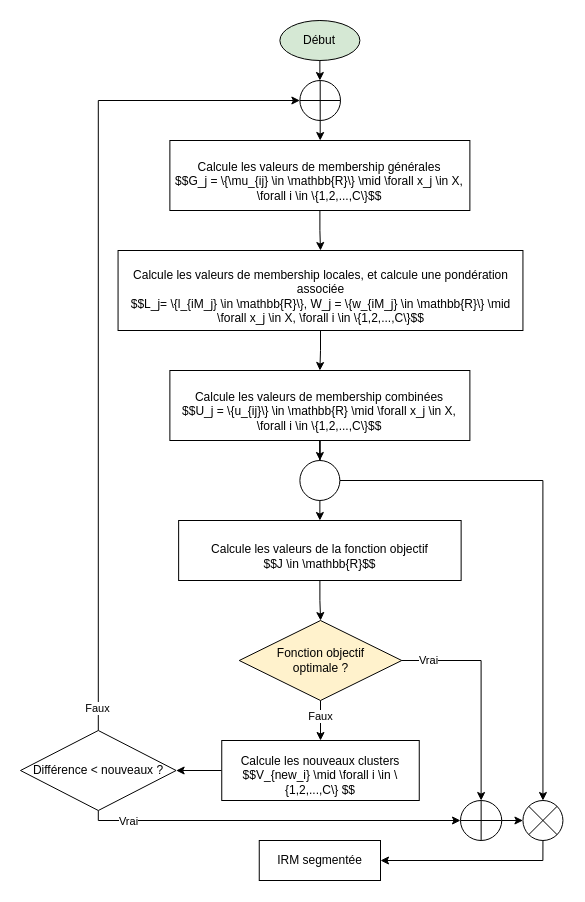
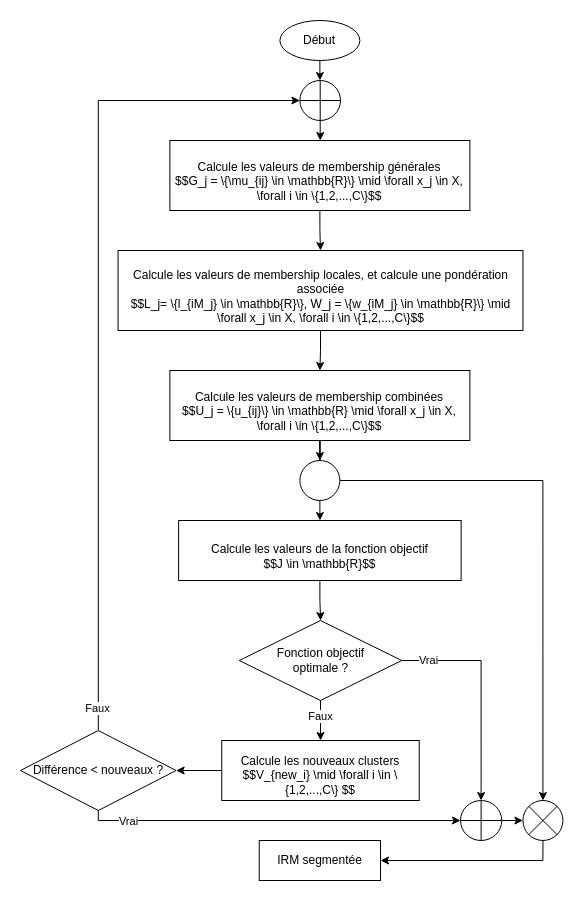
node "Début": fillcolor #d5e8d4 -> #ffffff
node "Fonction objectif optimale ?": fillcolor #fff2cc -> #ffffff
